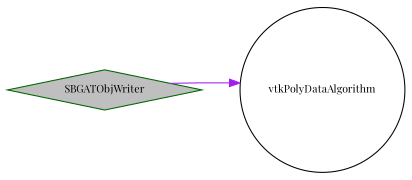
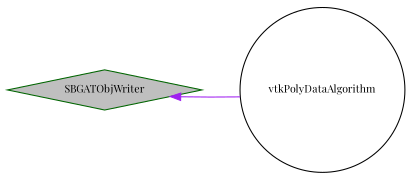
edge "SBGATObjWriter" -> "vtkPolyDataAlgorithm": reversed
